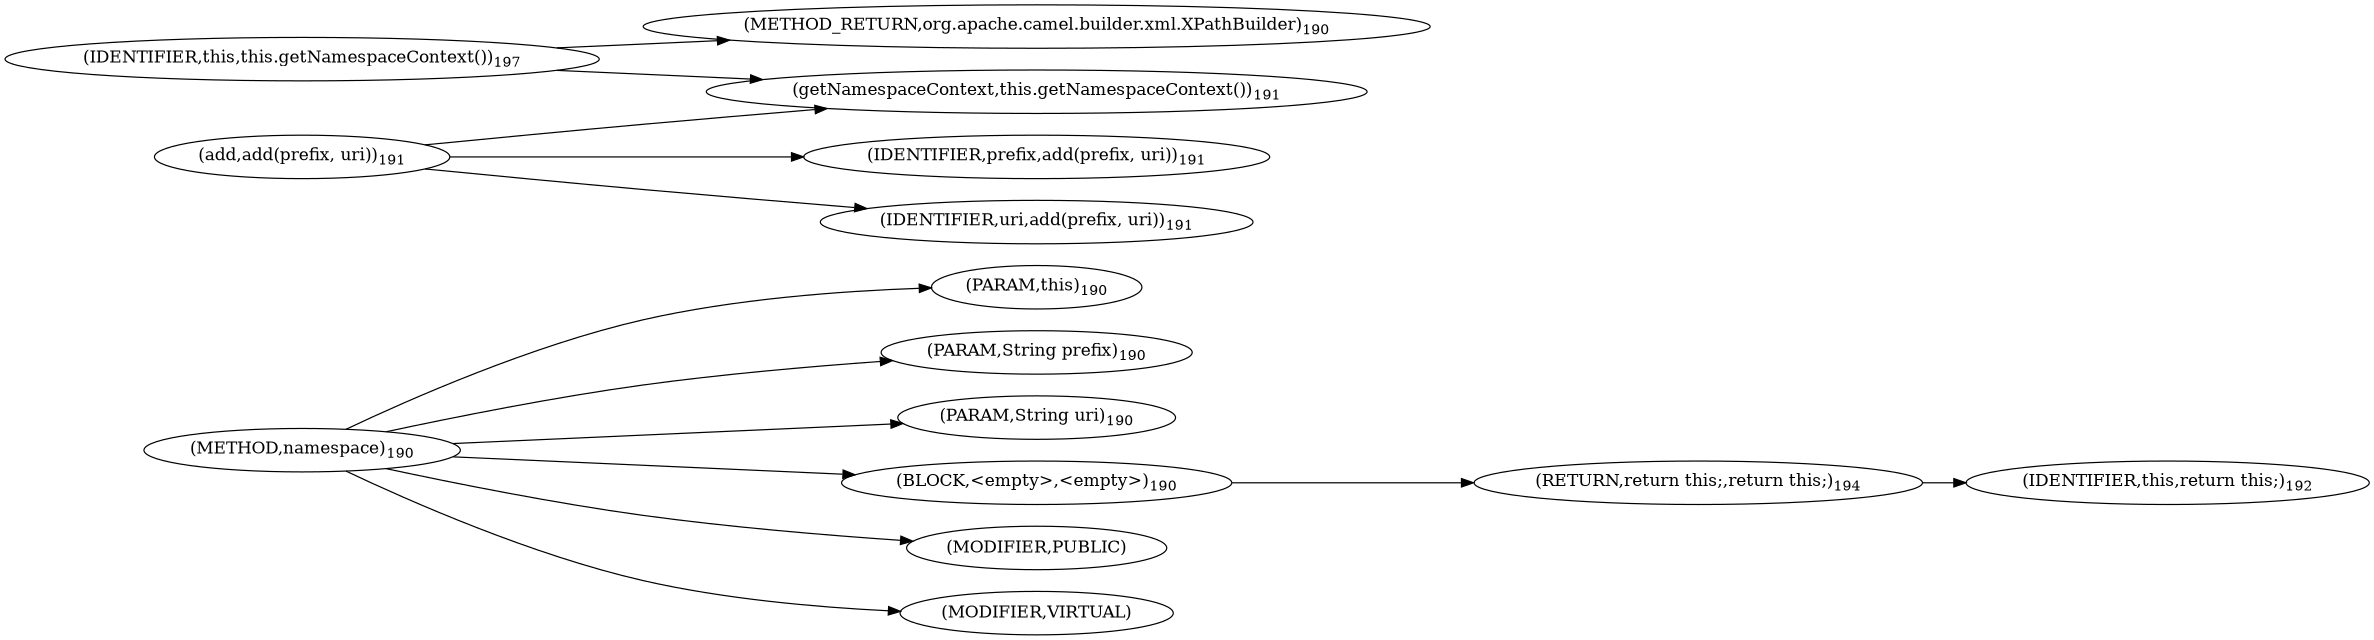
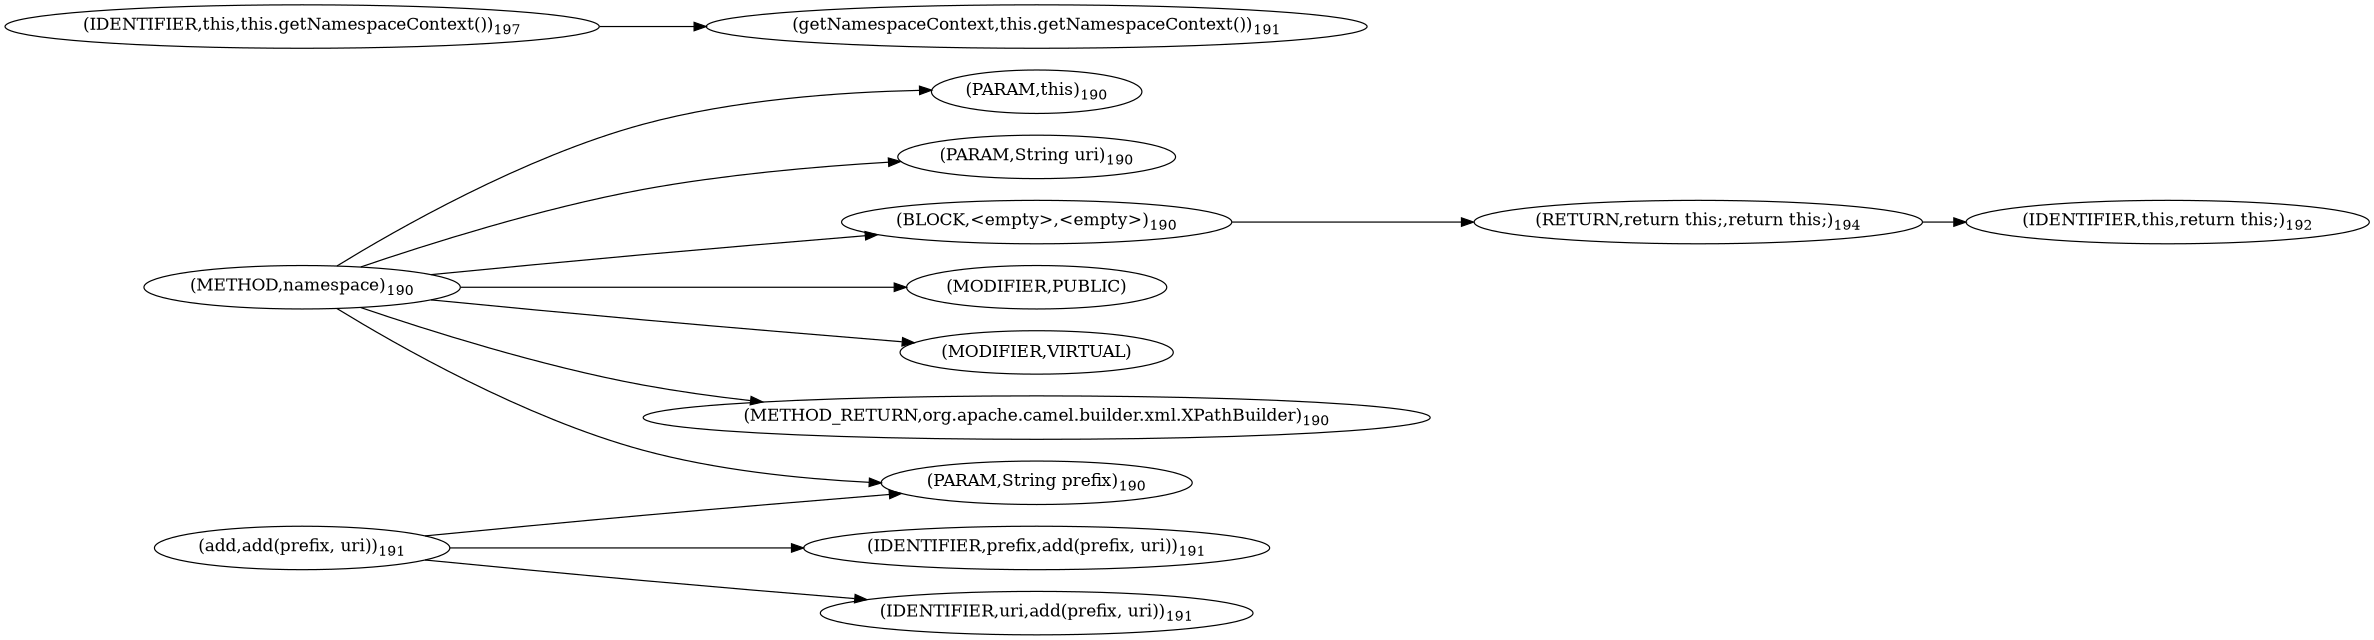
edge "(IDENTIFIER,this,this.getNamespaceContext())" -> "(METHOD_RETURN,org.apache.camel.builder.xml.XPathBuilder)": now "(METHOD,namespace)" -> "(METHOD_RETURN,org.apache.camel.builder.xml.XPathBuilder)"
edge "(add,add(prefix, uri))" -> "(getNamespaceContext,this.getNamespaceContext())": now "(add,add(prefix, uri))" -> "(PARAM,String prefix)"
